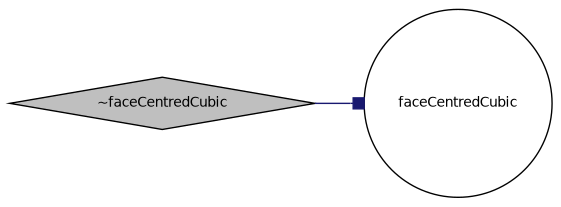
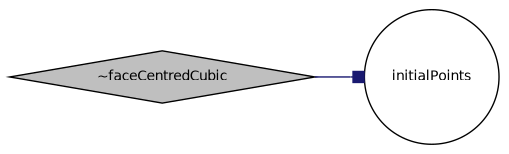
node "faceCentredCubic": label "faceCentredCubic" -> "initialPoints"
